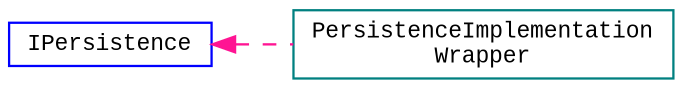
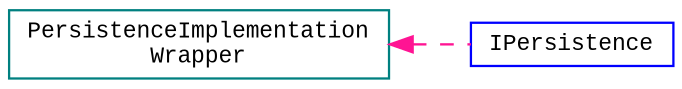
edge "PersistenceImplementation Wrapper" -> "IPersistence": reversed
